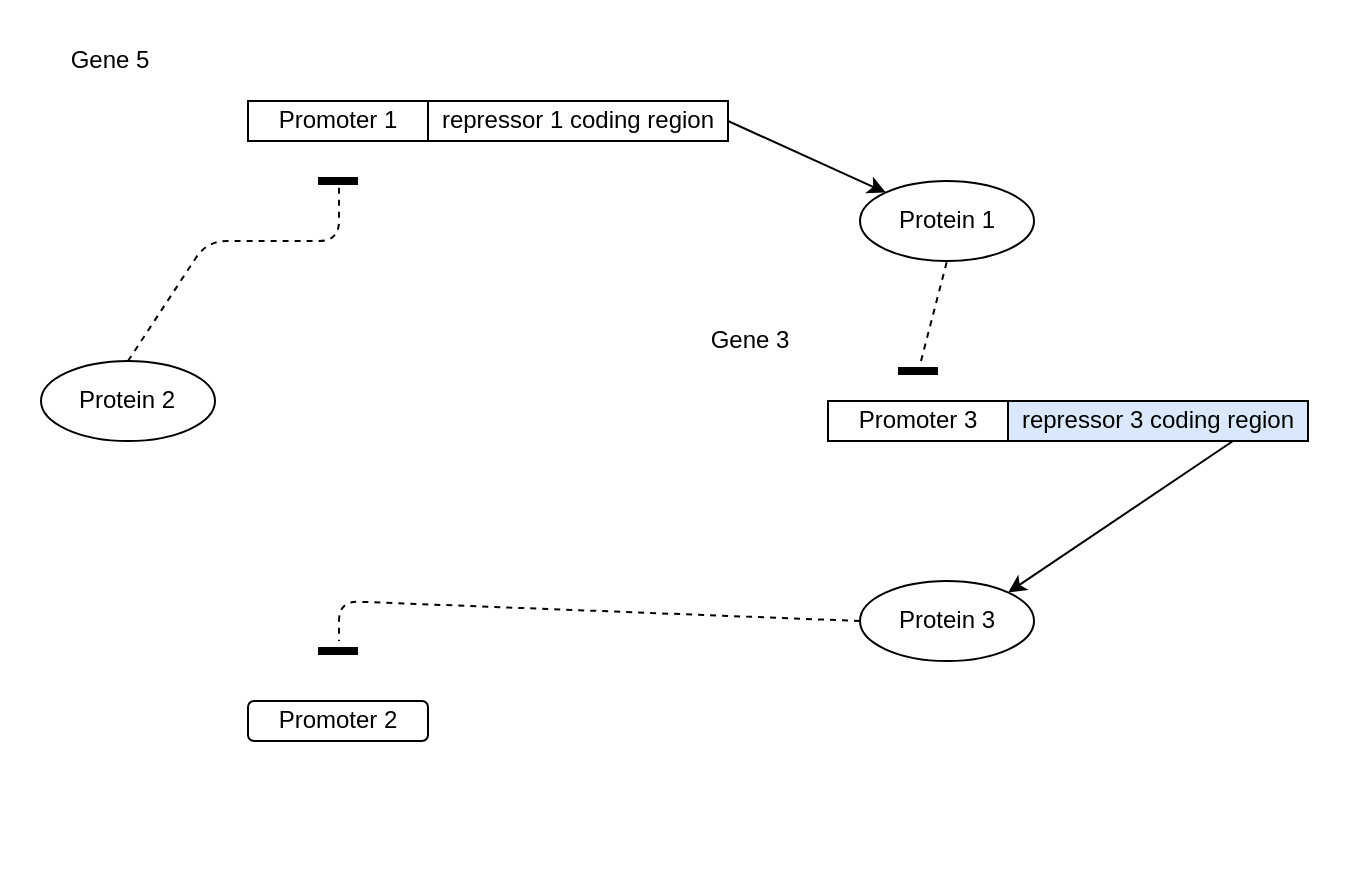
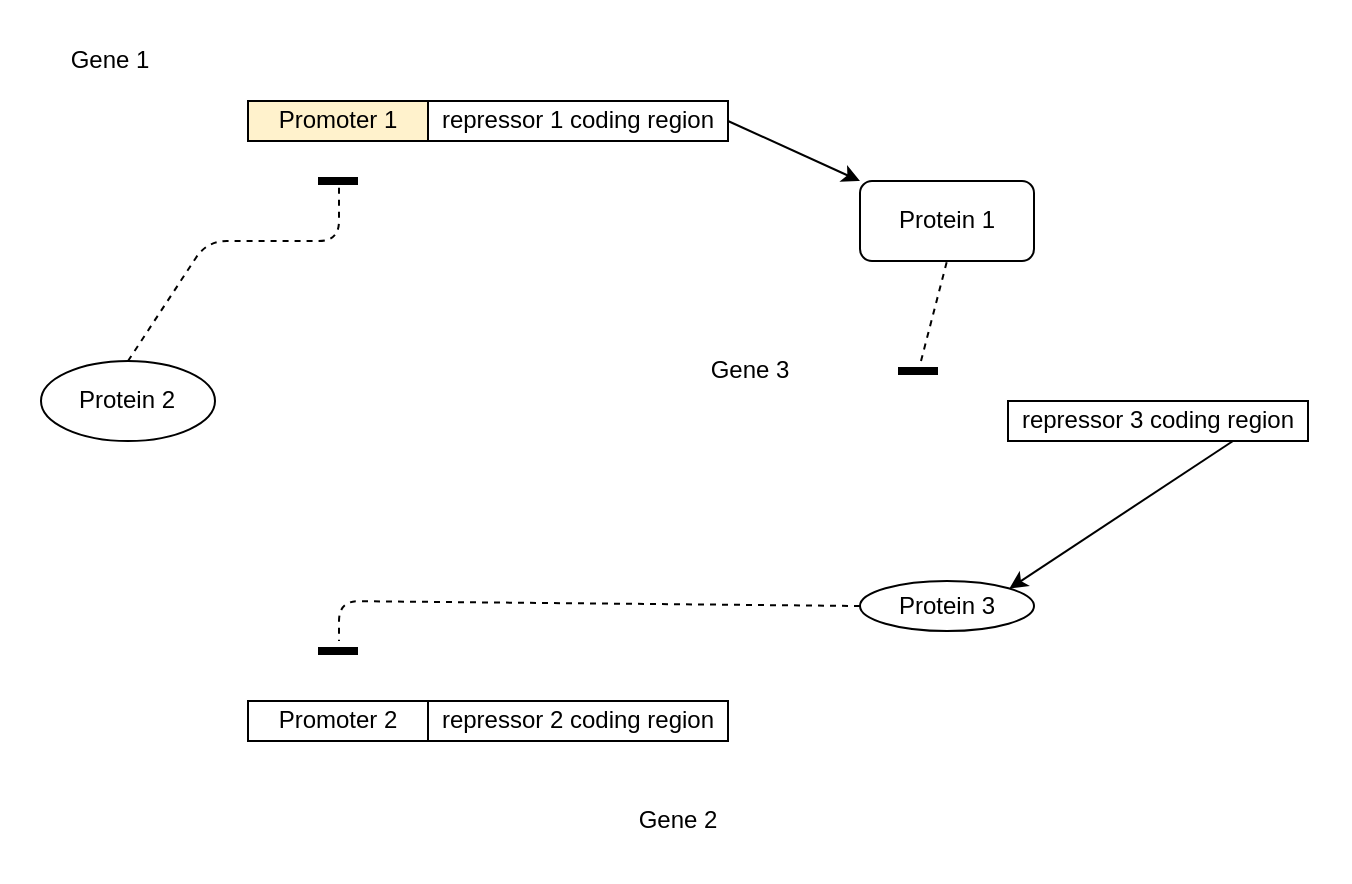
node "Gene 5": label "Gene 5" -> "Gene 1"
node "Promoter 1": fillcolor #ffffff -> #fff2cc
node "Protein 1": shape ellipse -> rounded rectangle
node "Gene 3": moved (751, 341) -> (751, 371)
node "Promoter 3": removed
node "repressor 3 coding region": fillcolor #dae8fc -> #ffffff
node "Protein 3": size 174x80 -> 174x50
node "Promoter 2": shape rounded rectangle -> rectangle
node "repressor 2 coding region": added
node "Gene 2": added
